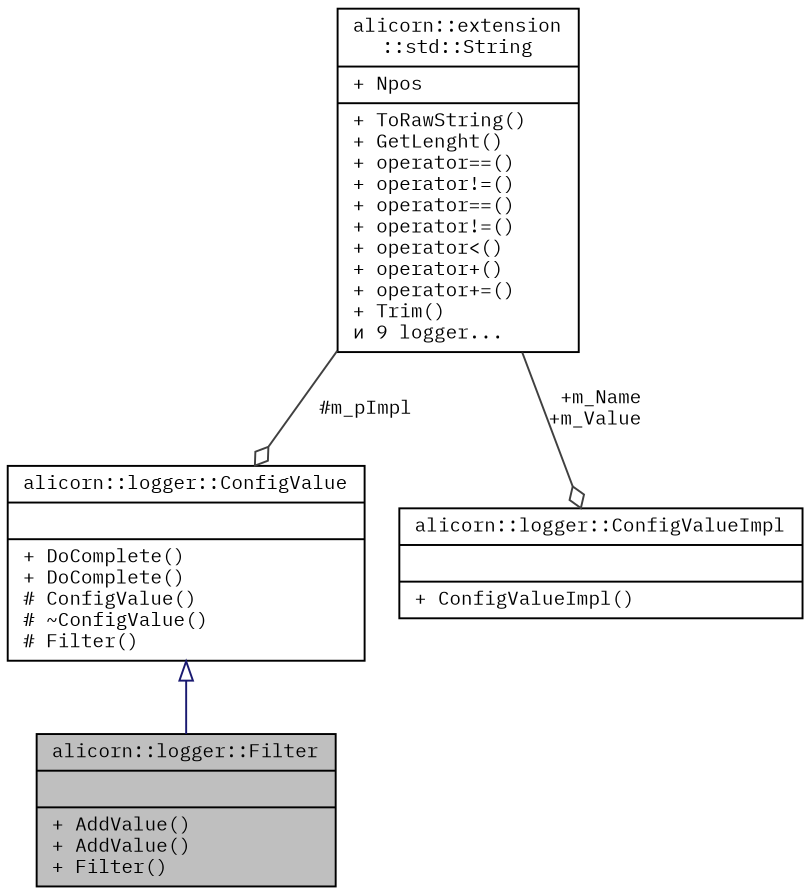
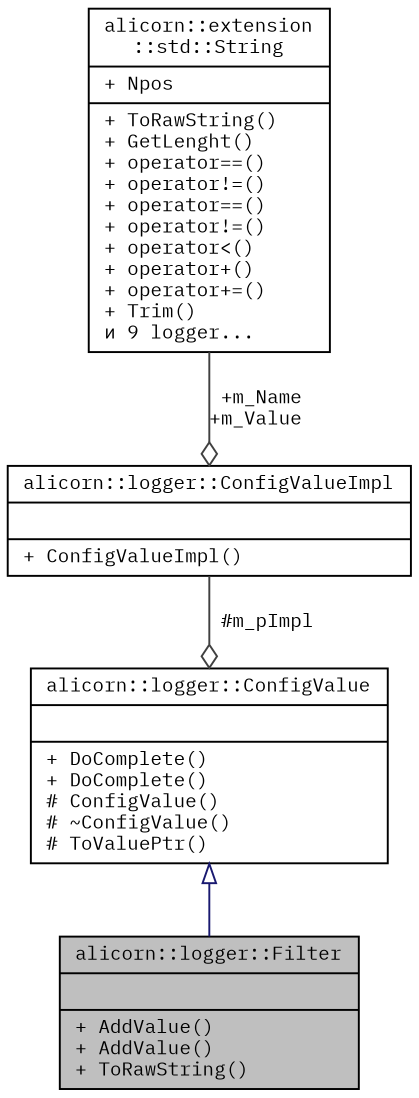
edge "alicorn::extension" -> "alicorn::logger::ConfigValue": now "alicorn::logger::ConfigValueImpl" -> "alicorn::logger::ConfigValue"
node "alicorn::logger::ConfigValue": text "# Filter()" -> "# ToValuePtr()"
node "alicorn::logger::Filter": text "+ Filter()" -> "+ ToRawString()"
